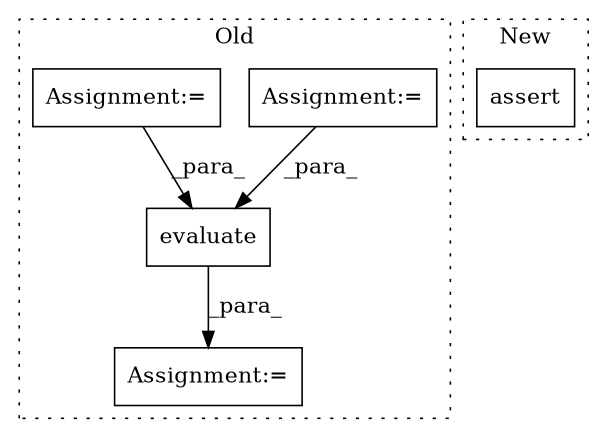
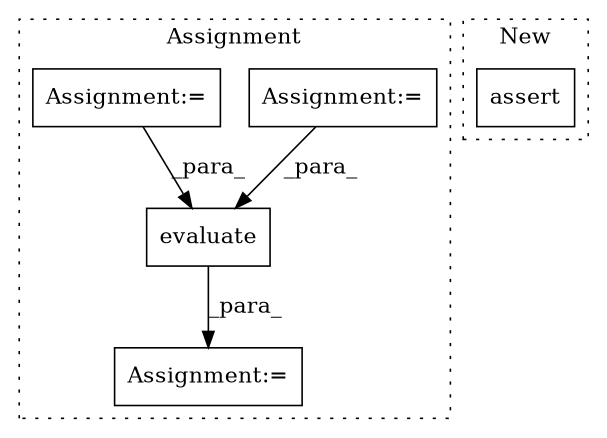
cluster "Old": label "Old" -> "Assignment"
